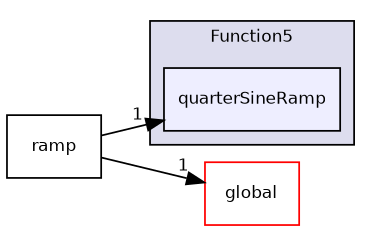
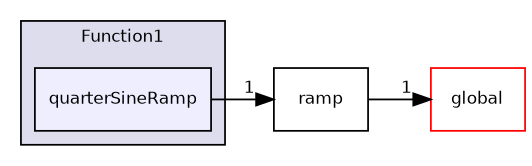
cluster "Function5": label "Function5" -> "Function1"
edge "ramp" -> "quarterSineRamp": reversed
